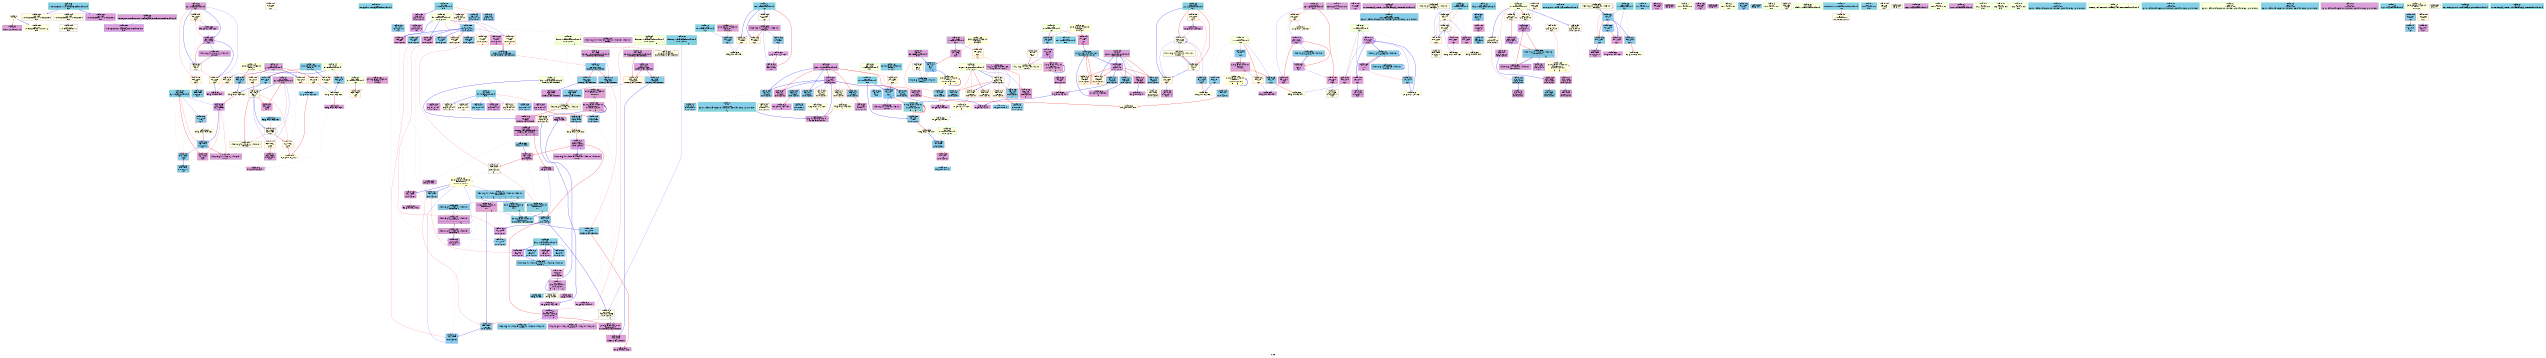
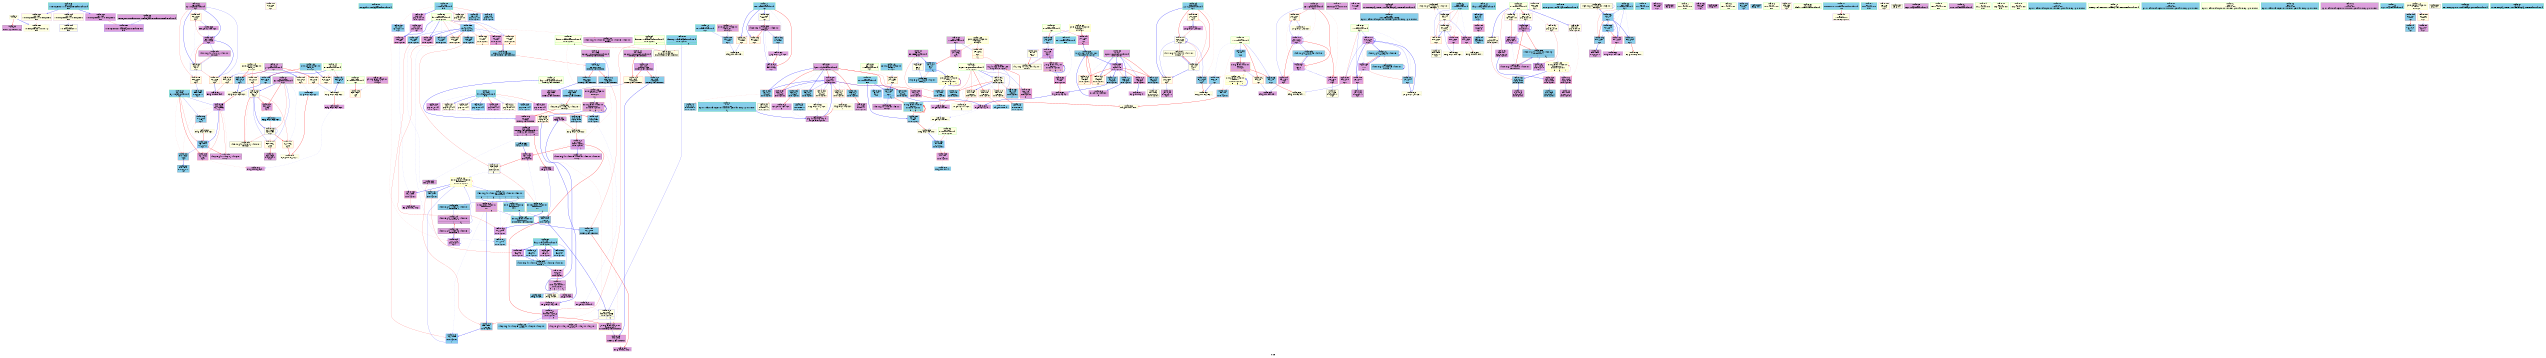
edge "NodeID: 238" -> "NodeID: 154": now "NodeID: 100" -> "NodeID: 154"
edge "NodeID: 433" -> "NodeID: 165": added
